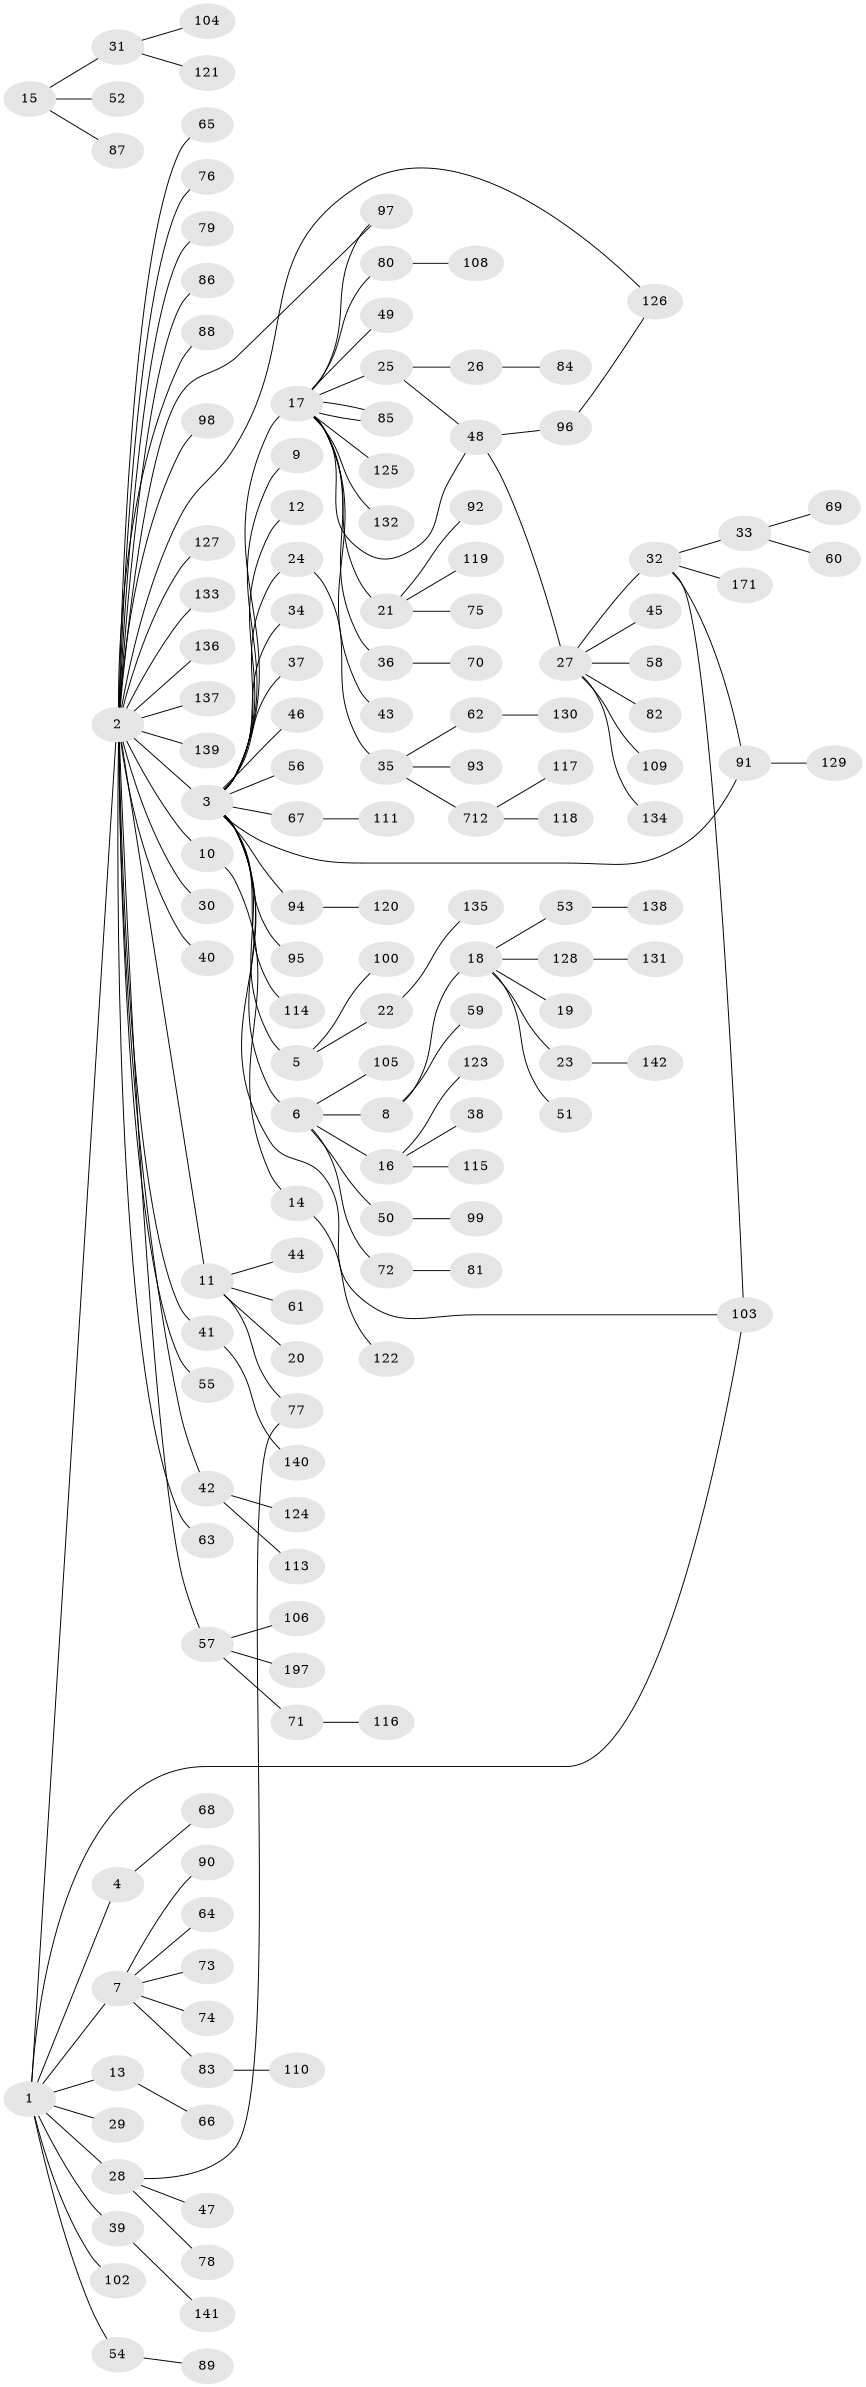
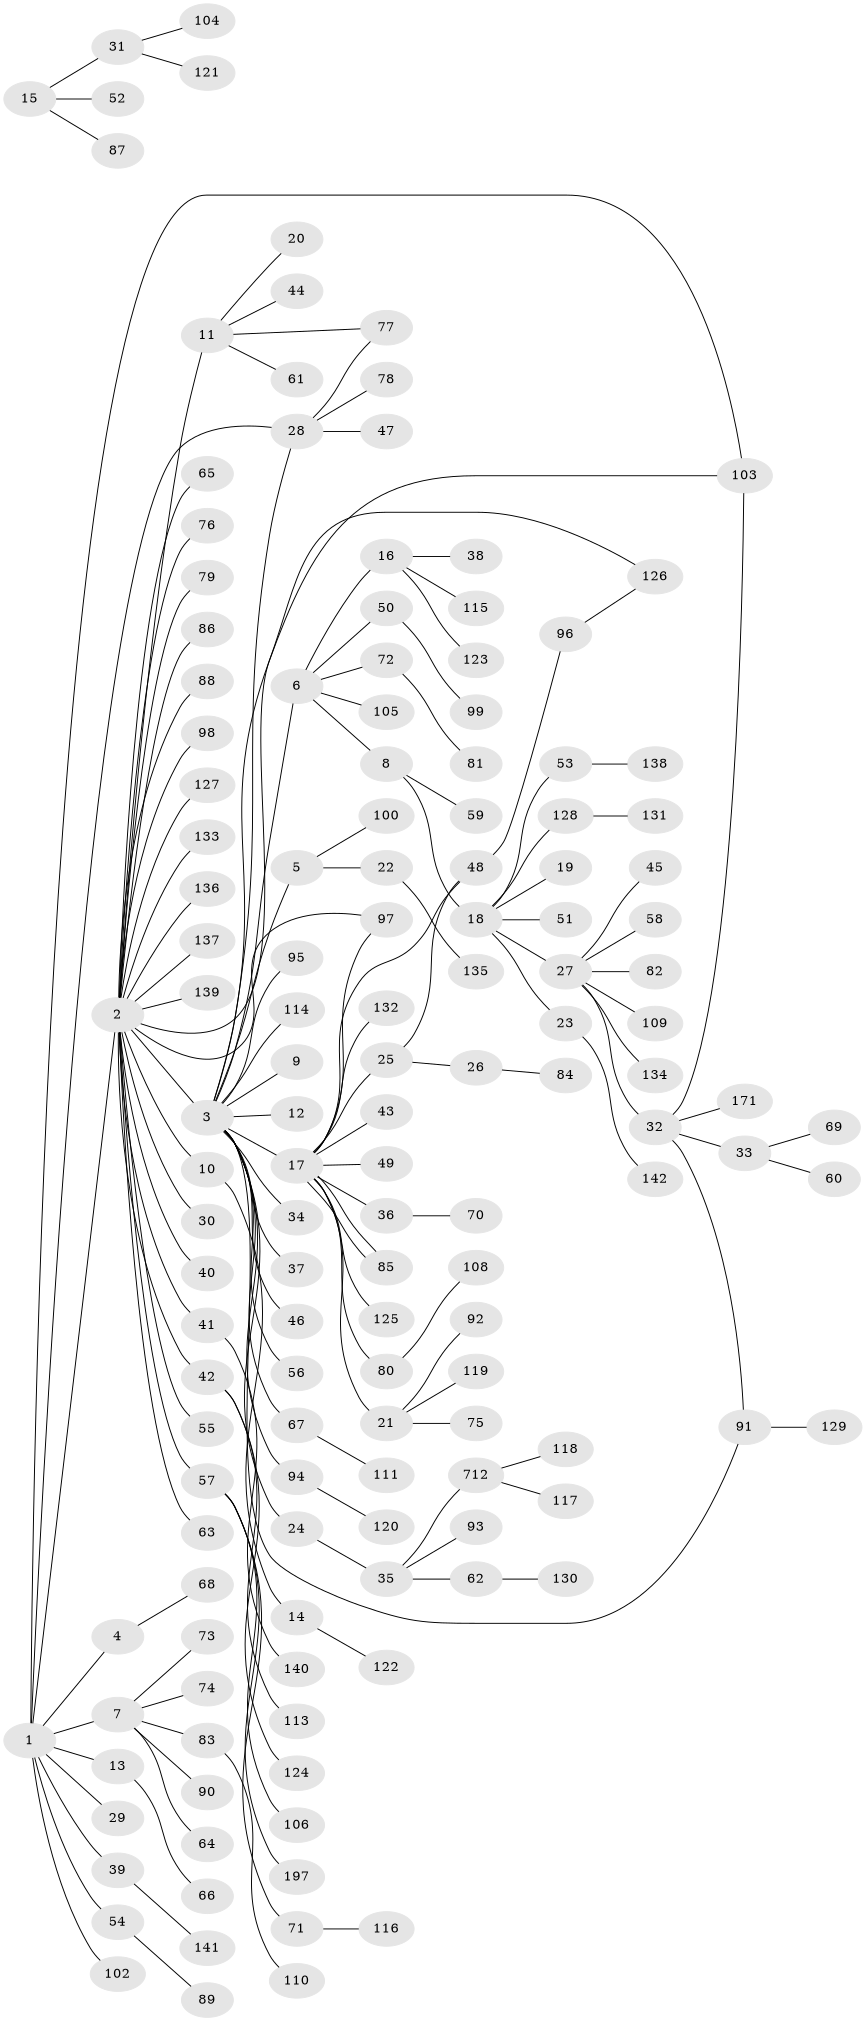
edge "48" -- "27": now "18" -- "27"
edge "28" -- "3": added
